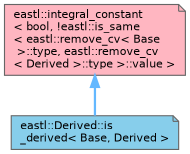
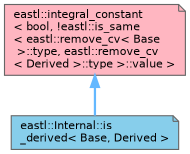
node "eastl::Derived::is _derived< Base, Derived >": label "eastl::Derived::is _derived< Base, Derived >" -> "eastl::Internal::is _derived< Base, Derived >"
